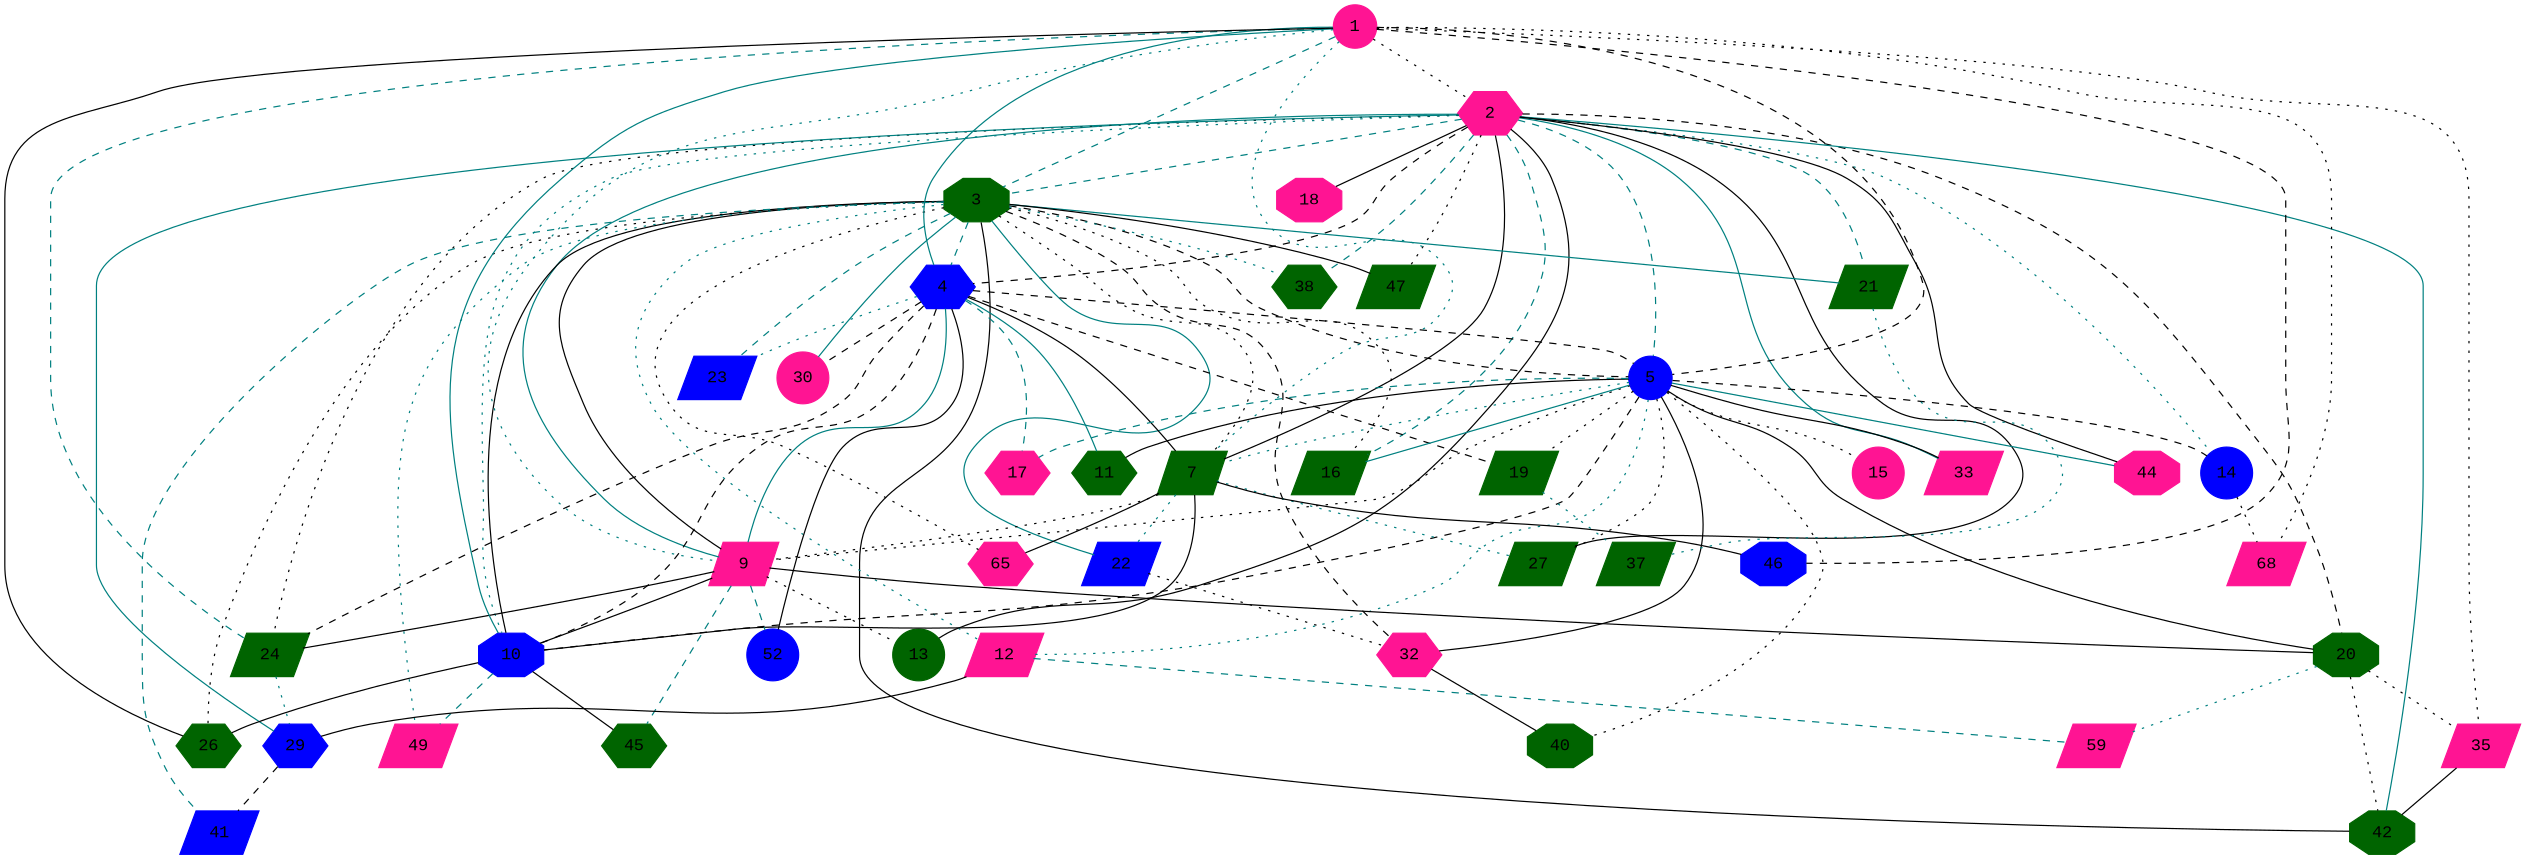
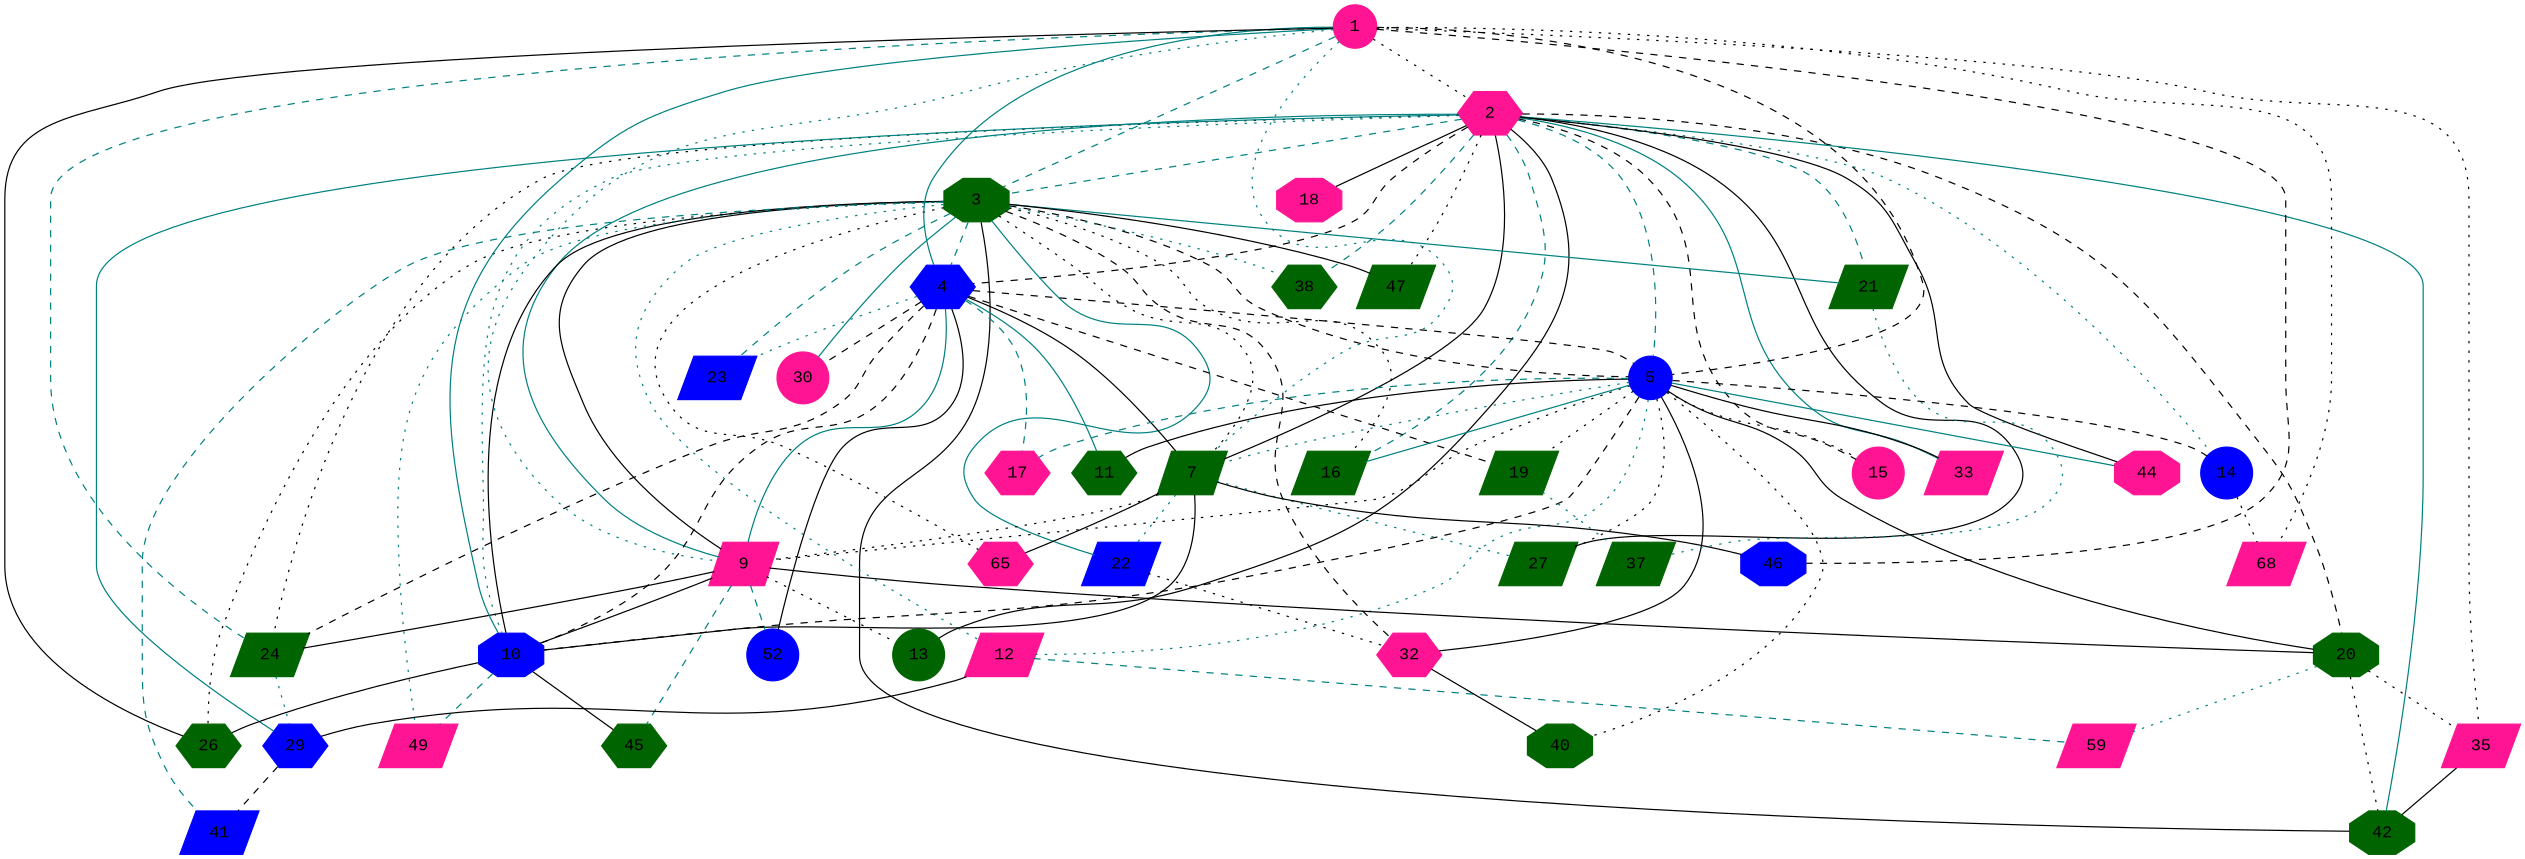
edge "2" -- "15": added
